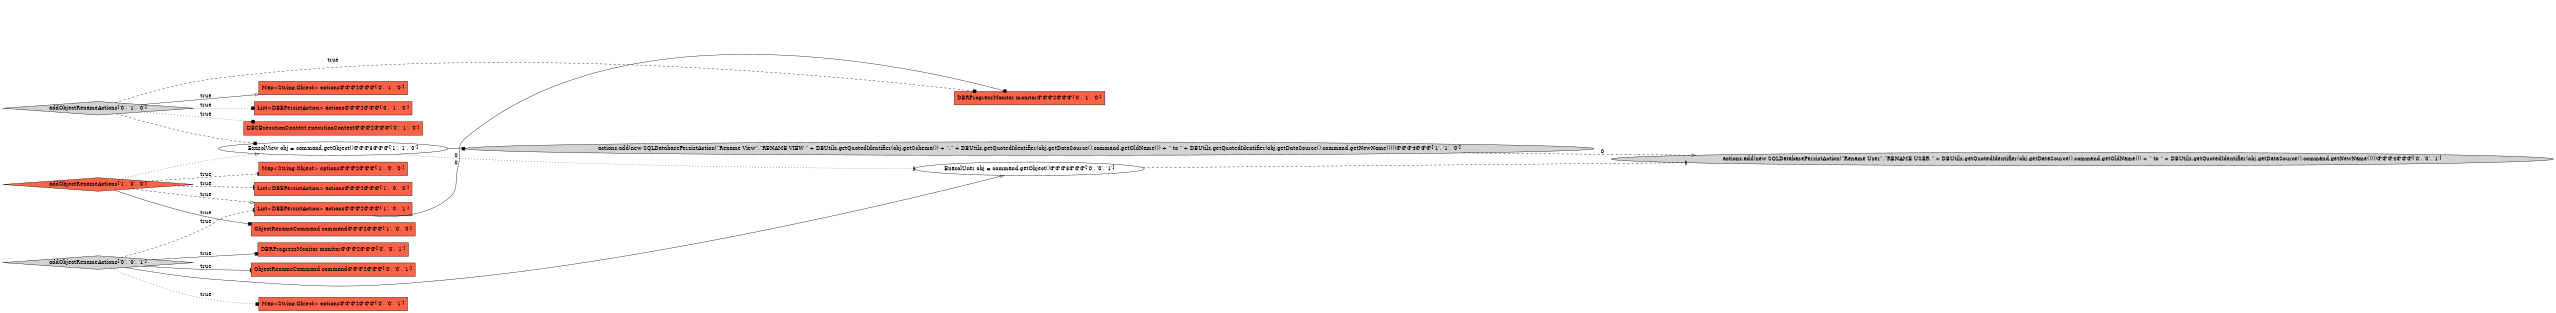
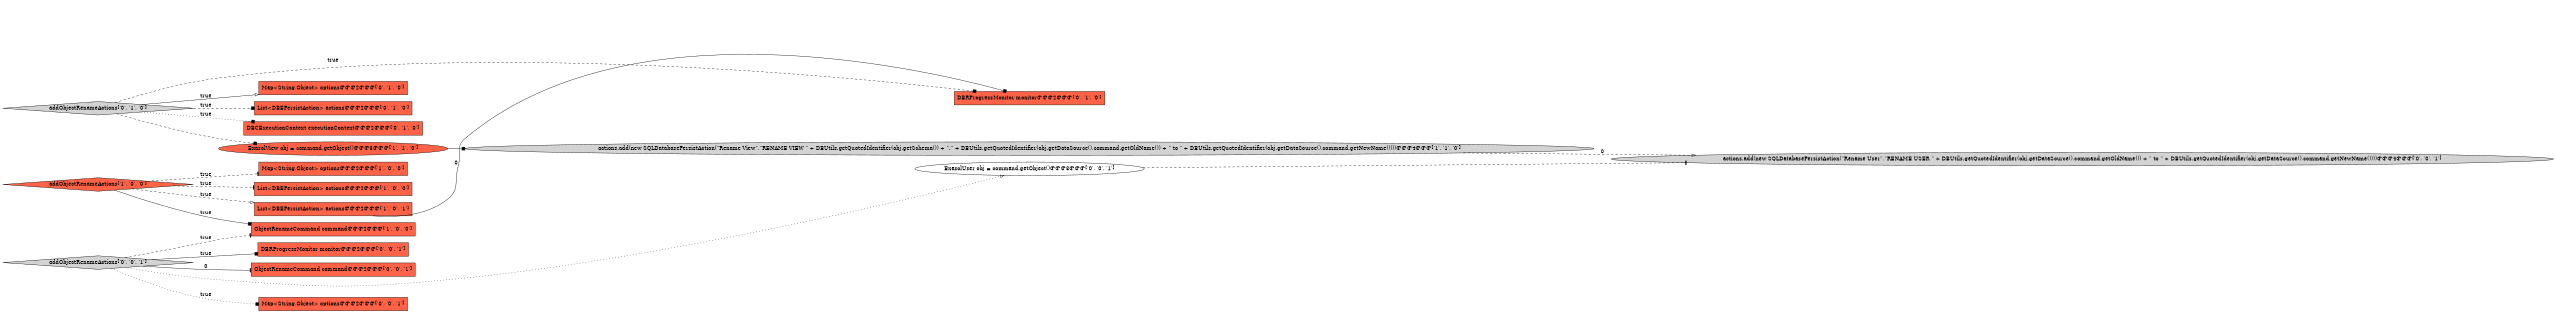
edge "addObjectRenameActions['0', '1', '0']" -> "List<DBEPersistAction> actions@@@2@@@['0', '1', '0']": style dotted -> dashed
node "ExasolView obj = command.getObject()@@@3@@@['1', '1', '0']": fillcolor white -> tomato
edge "addObjectRenameActions['1', '0', '0']" -> "ExasolView obj = command.getObject()@@@3@@@['1', '1', '0']": removed
edge "ExasolView obj = command.getObject()@@@3@@@['1', '1', '0']" -> "ExasolUser obj = command.getObject()@@@3@@@['0', '0', '1']": removed, label "0"
edge "addObjectRenameActions['0', '0', '1']" -> "List<DBEPersistAction> actions@@@2@@@['1', '0', '1']": now "addObjectRenameActions['0', '0', '1']" -> "ObjectRenameCommand command@@@2@@@['1', '0', '0']"
edge "addObjectRenameActions['0', '0', '1']" -> "ExasolUser obj = command.getObject()@@@3@@@['0', '0', '1']": style solid -> dotted
edge "addObjectRenameActions['0', '0', '1']" -> "ObjectRenameCommand command@@@2@@@['0', '0', '1']": label "true" -> "0"
